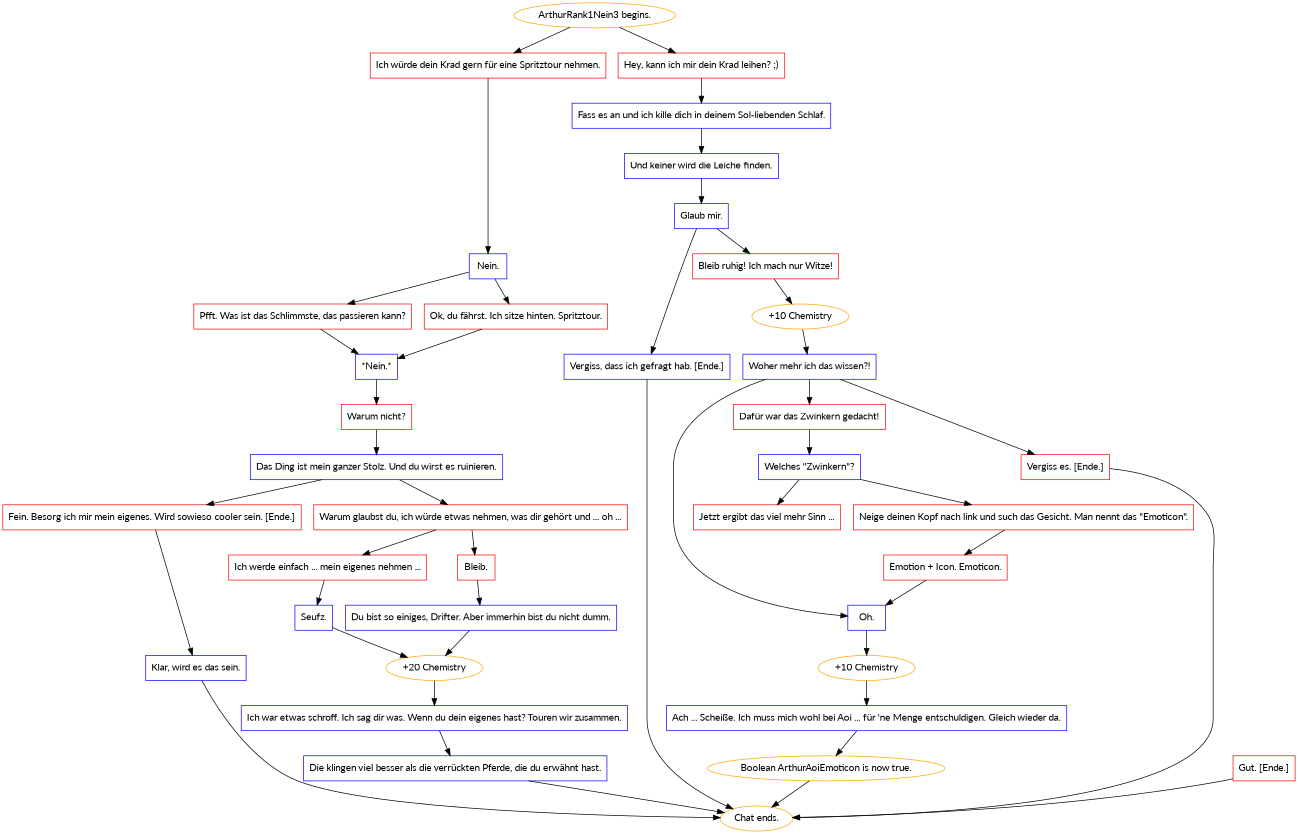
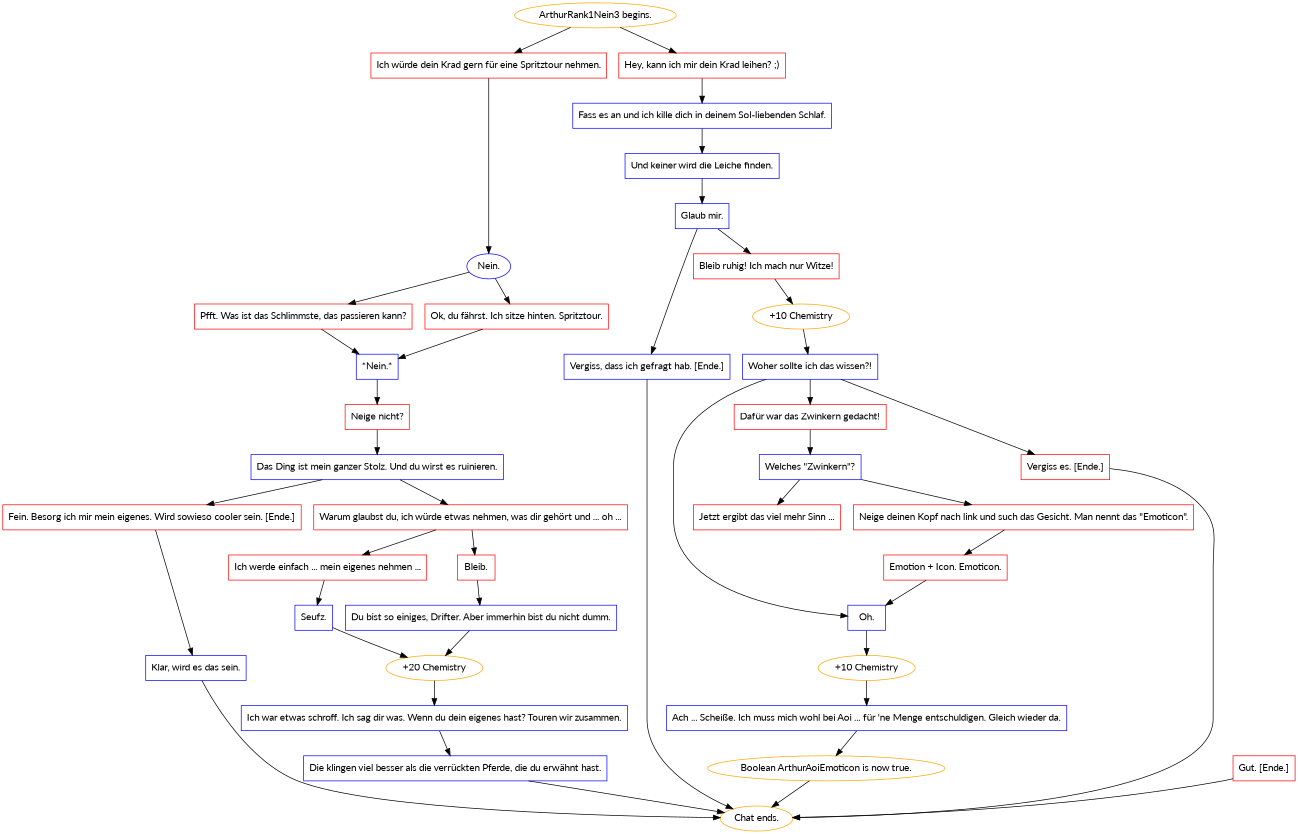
node "Nein.": shape box -> ellipse
node "Woher mehr ich das wissen?!": label "Woher mehr ich das wissen?!" -> "Woher sollte ich das wissen?!"
node "Warum nicht?": label "Warum nicht?" -> "Neige nicht?"
